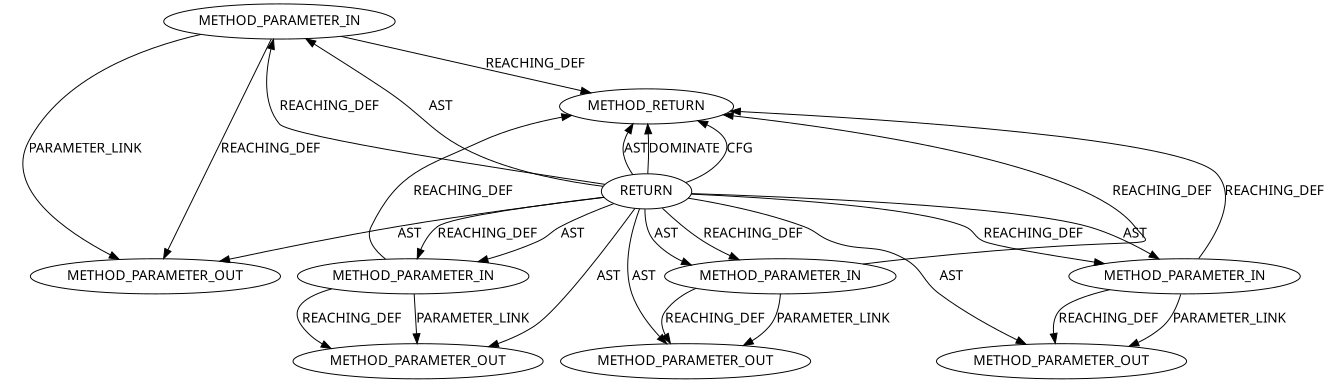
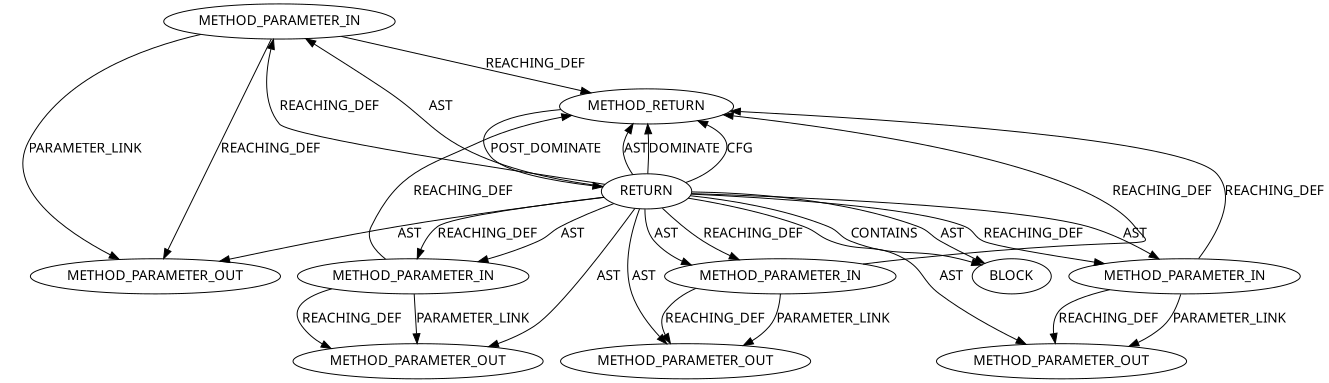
edge "METHOD_RETURN" -> "RETURN": added, label "POST_DOMINATE"
node "BLOCK": added
